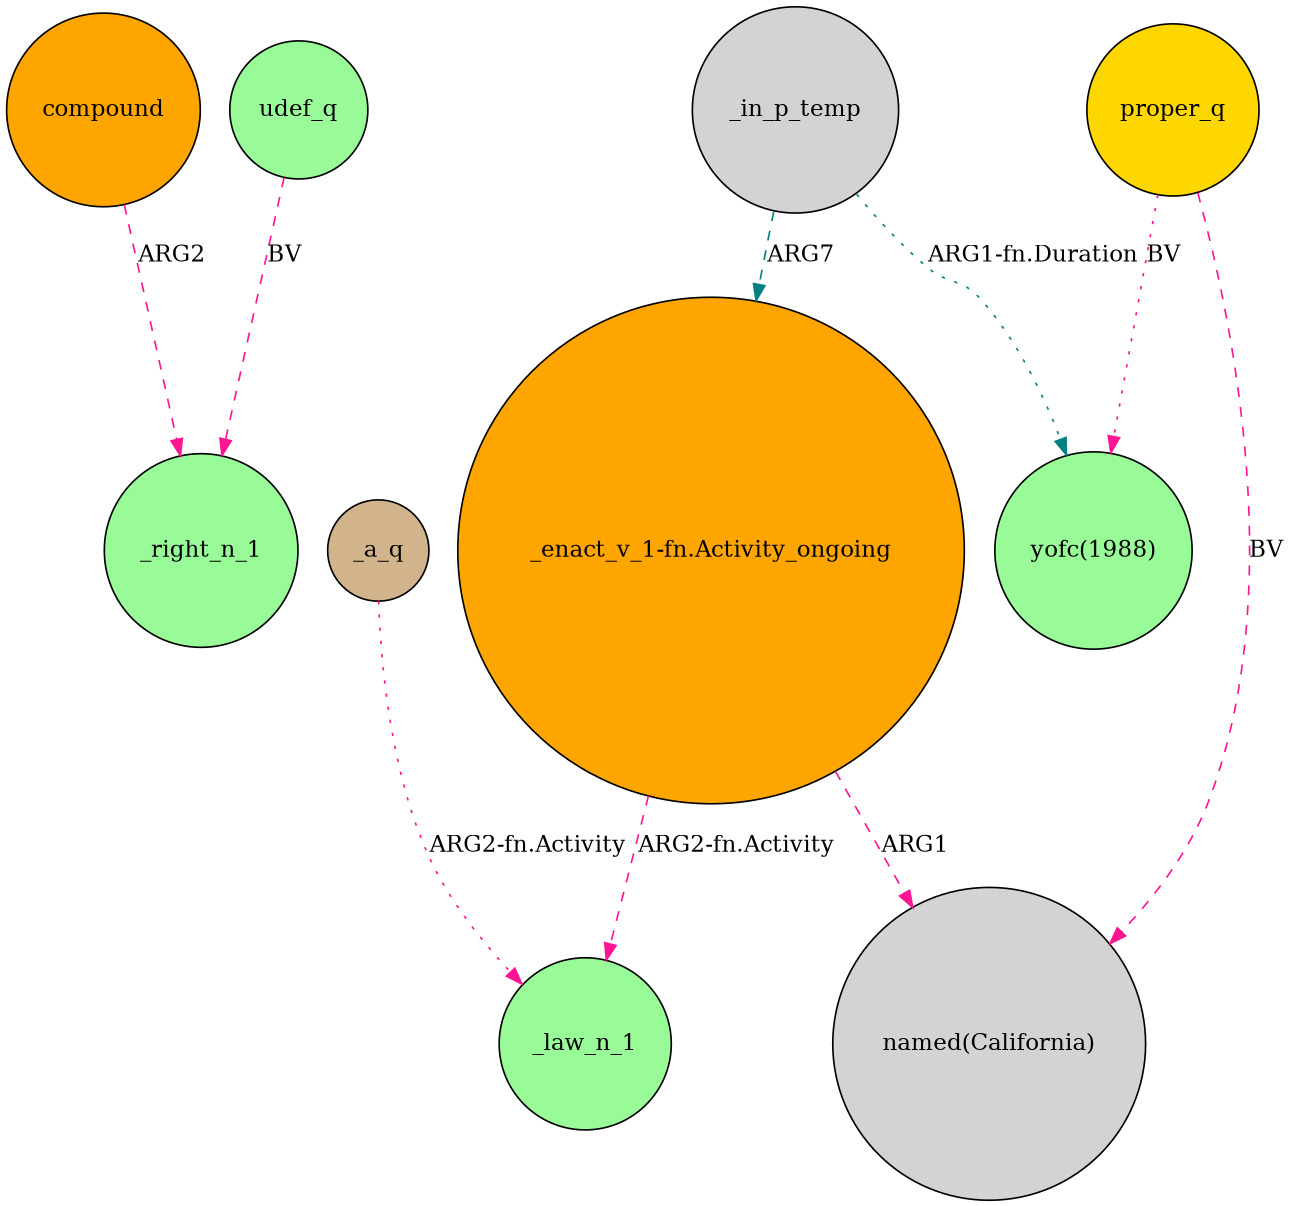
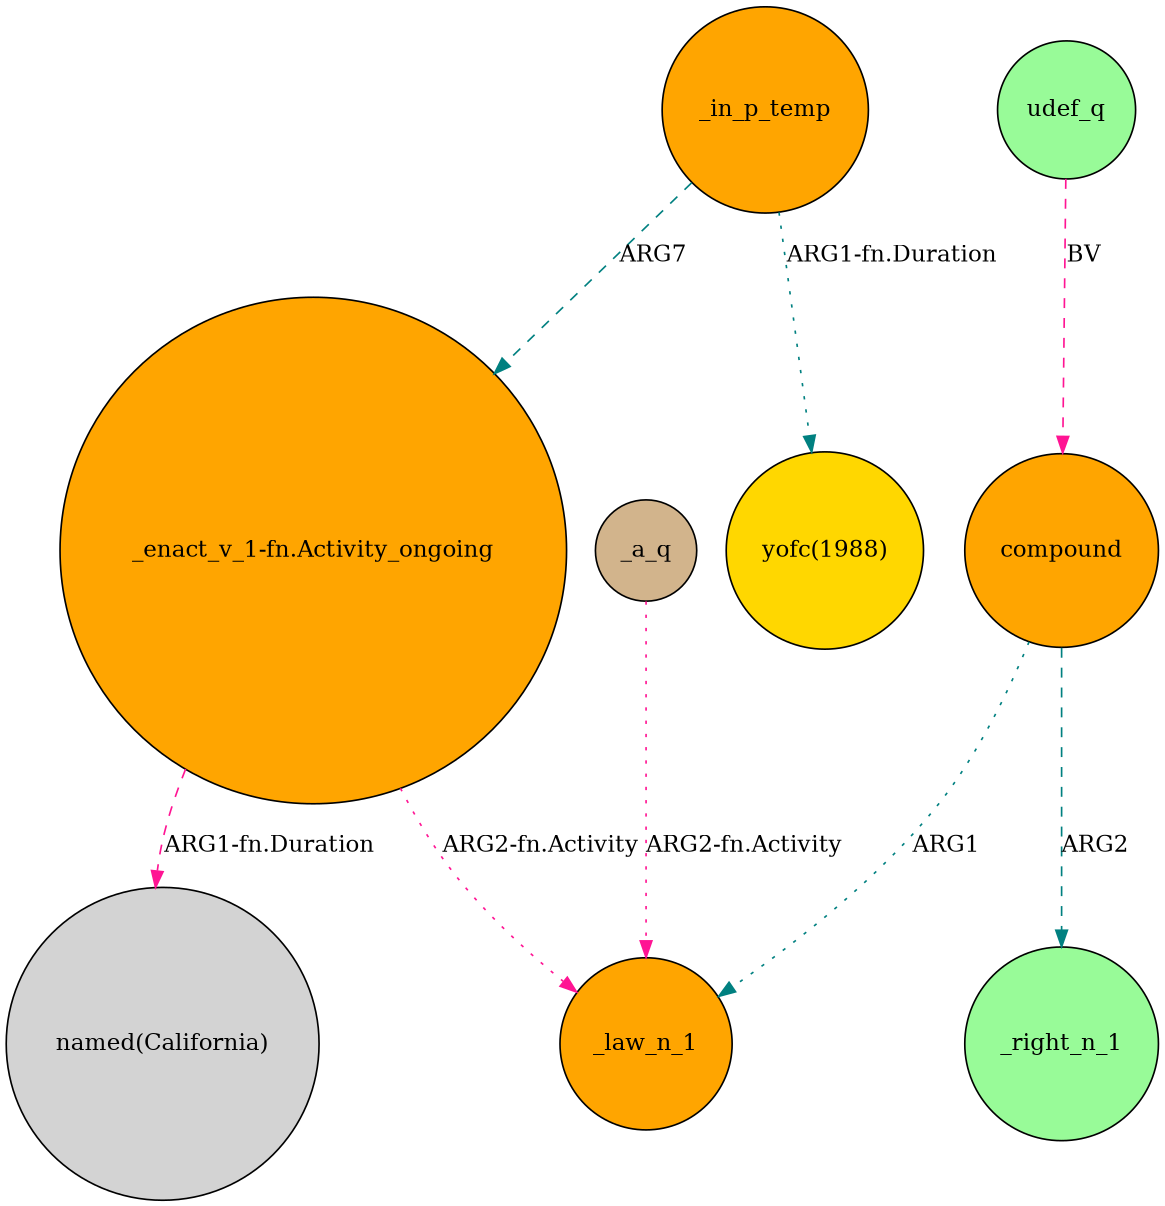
node "_in_p_temp": fillcolor lightgrey -> orange
node "proper_q": removed
edge "udef_q" -> "_right_n_1": now "udef_q" -> "compound"
edge "compound" -> "_right_n_1": color deeppink -> teal
node "yofc(1988)": fillcolor palegreen -> gold
edge "compound" -> "_law_n_1": added, label "ARG1"
edge "_enact_v_1-fn.Activity_ongoing" -> "named(California)": label "ARG1" -> "ARG1-fn.Duration"
edge "_enact_v_1-fn.Activity_ongoing" -> "_law_n_1": style dashed -> dotted
node "_law_n_1": fillcolor palegreen -> orange
